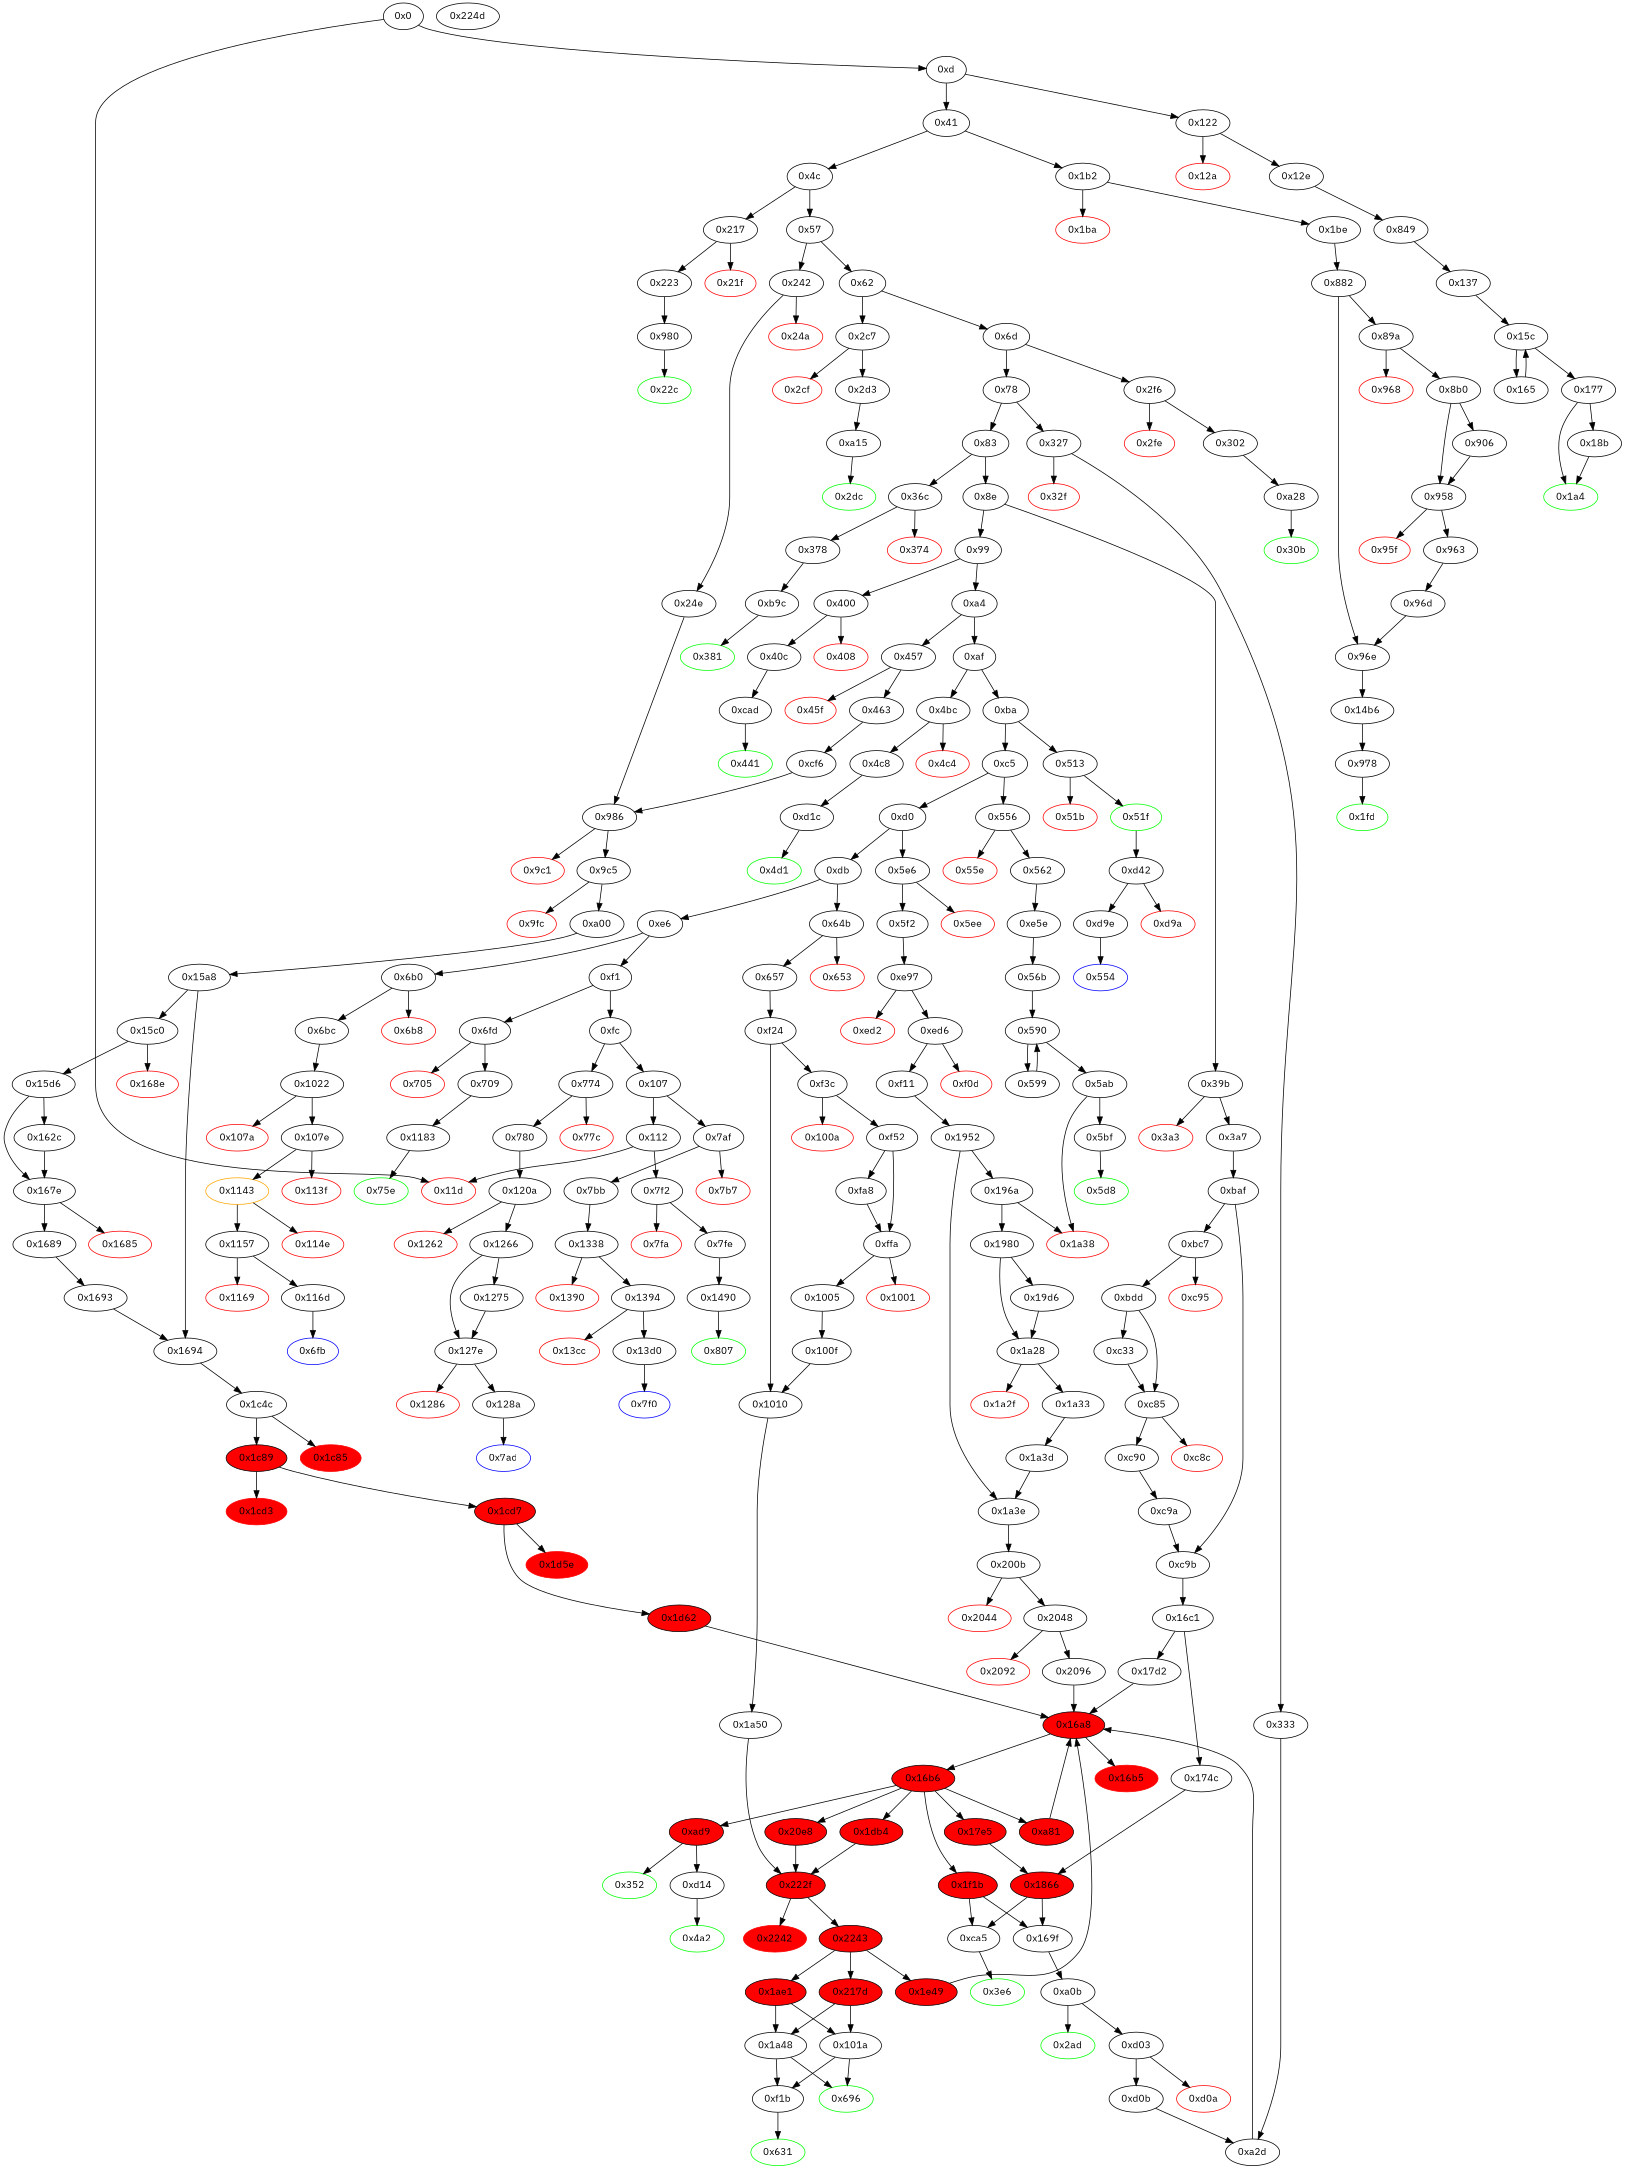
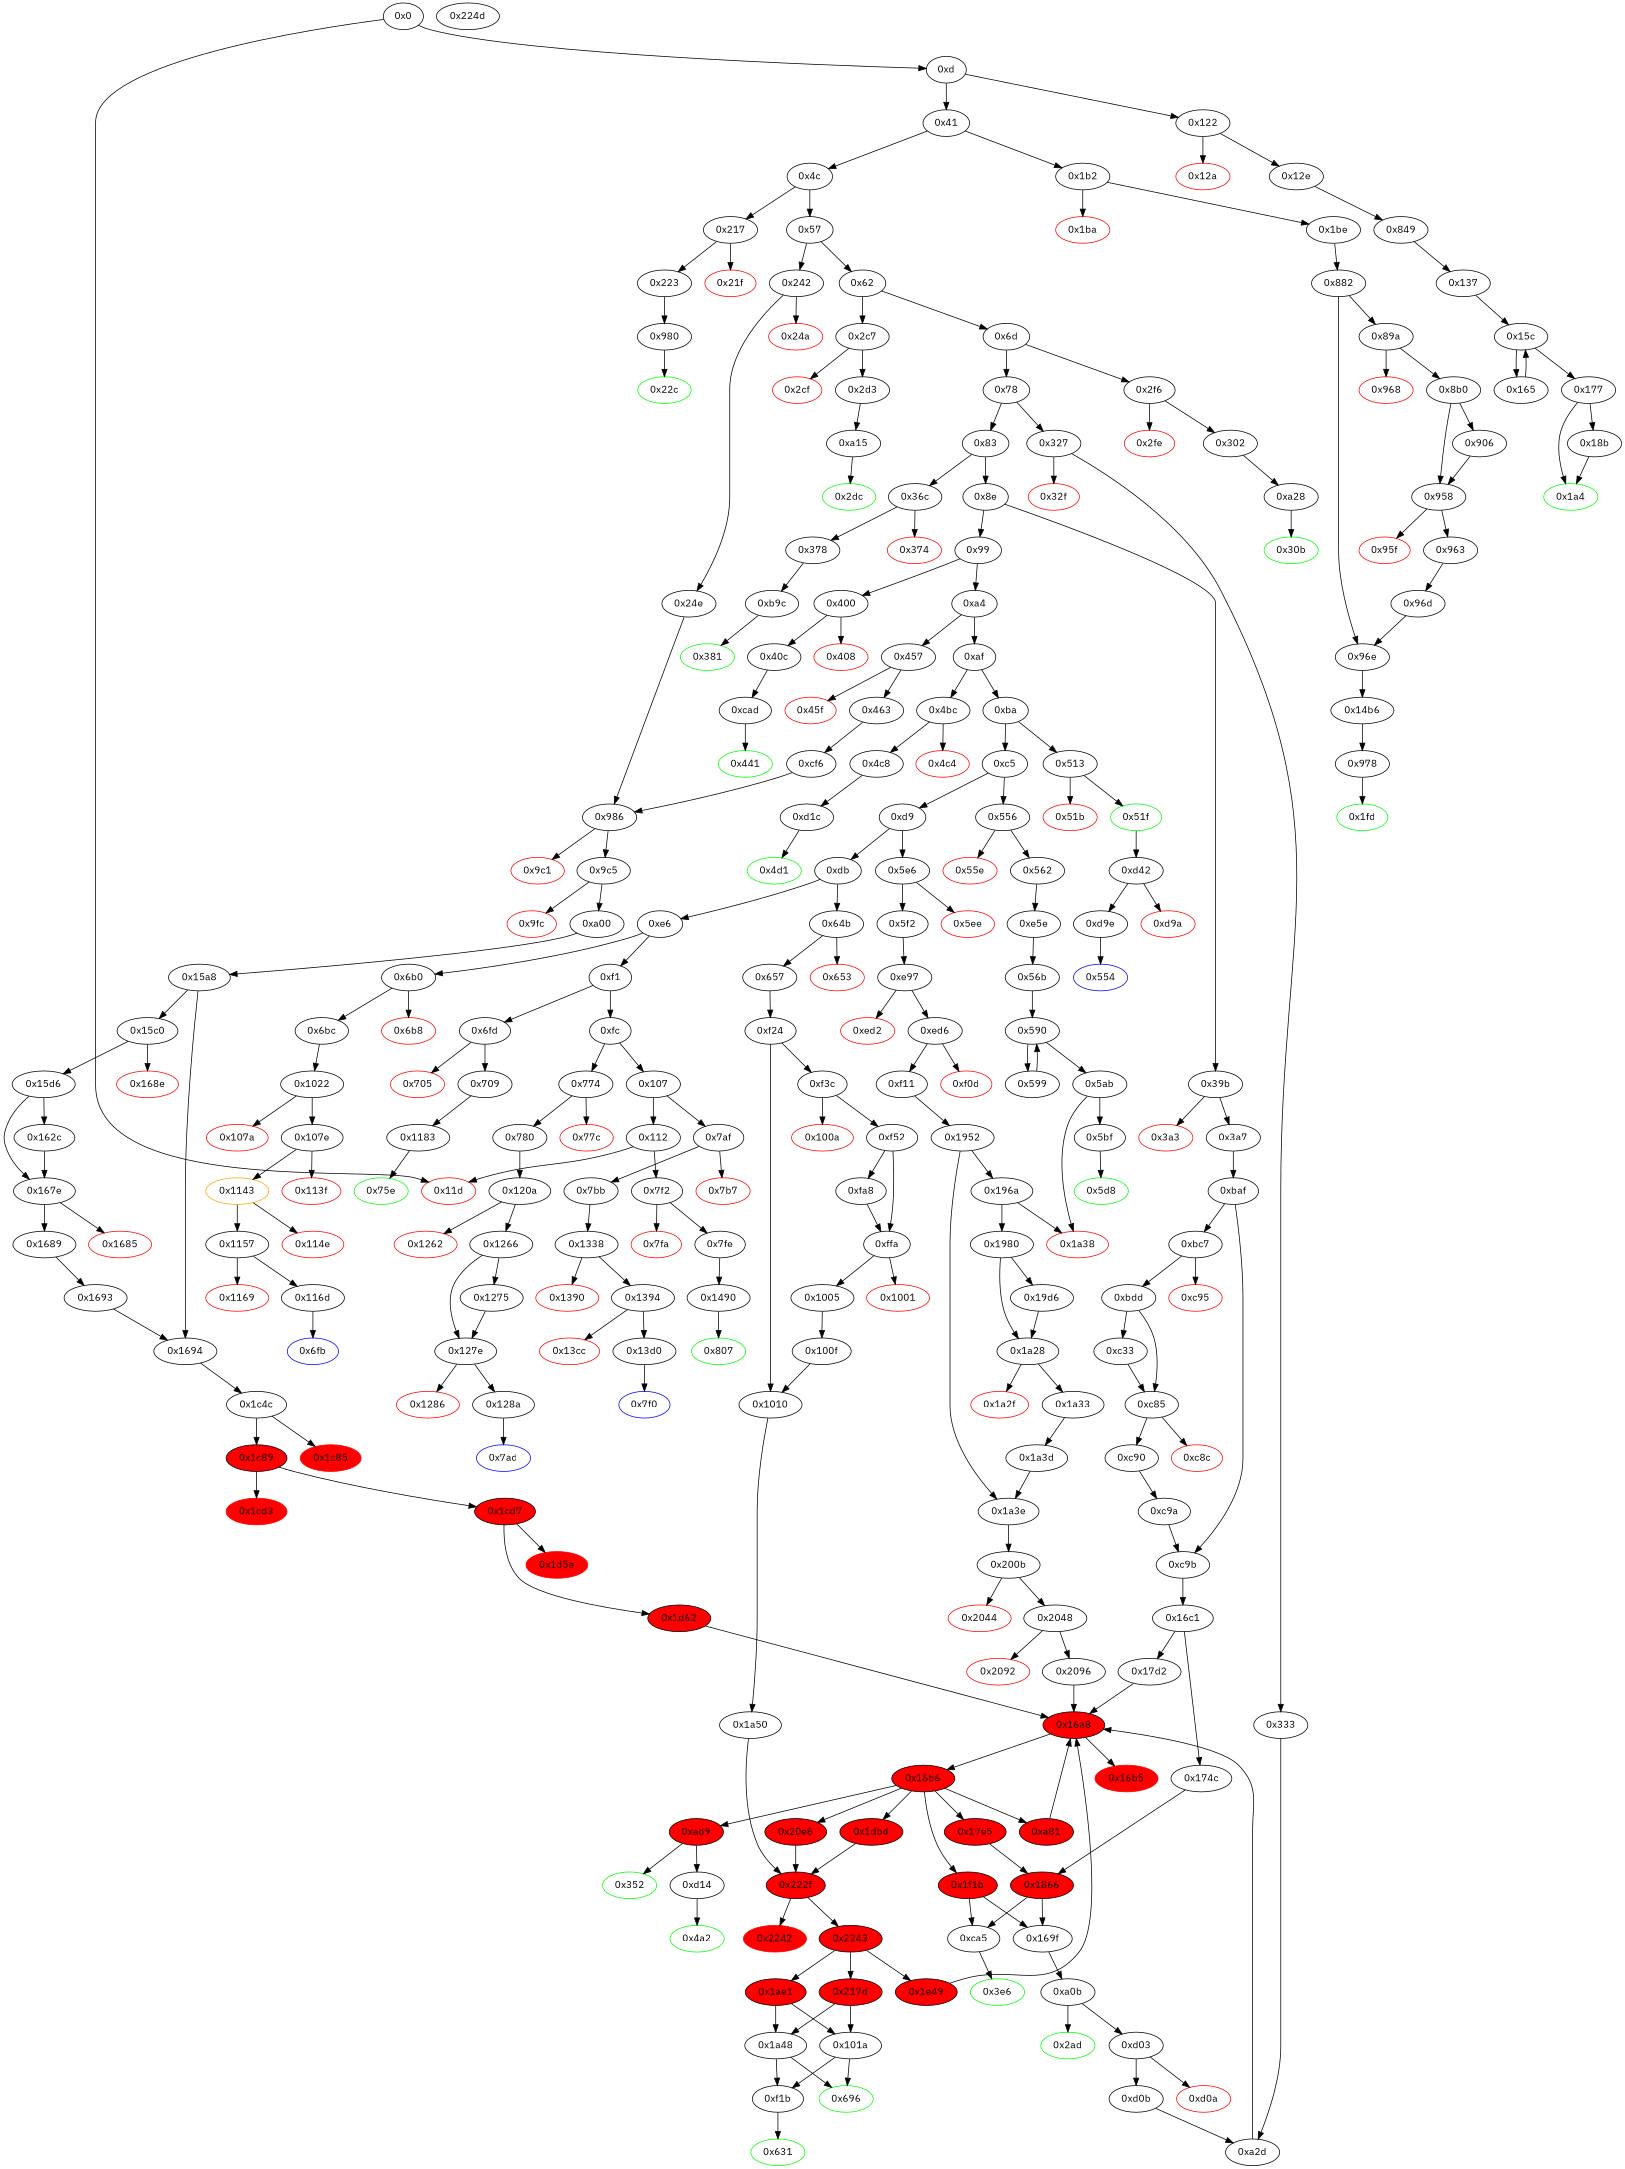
node "0xd0": label "0xd0" -> "0xd9"
